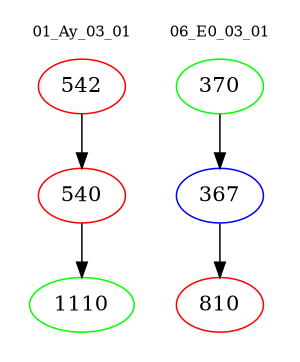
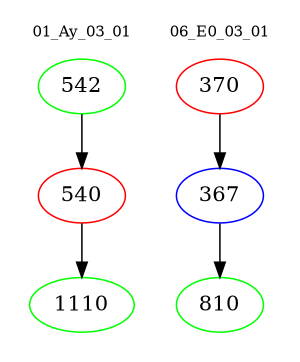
node "542": color red -> green
node "370": color green -> red
node "810": color red -> green
